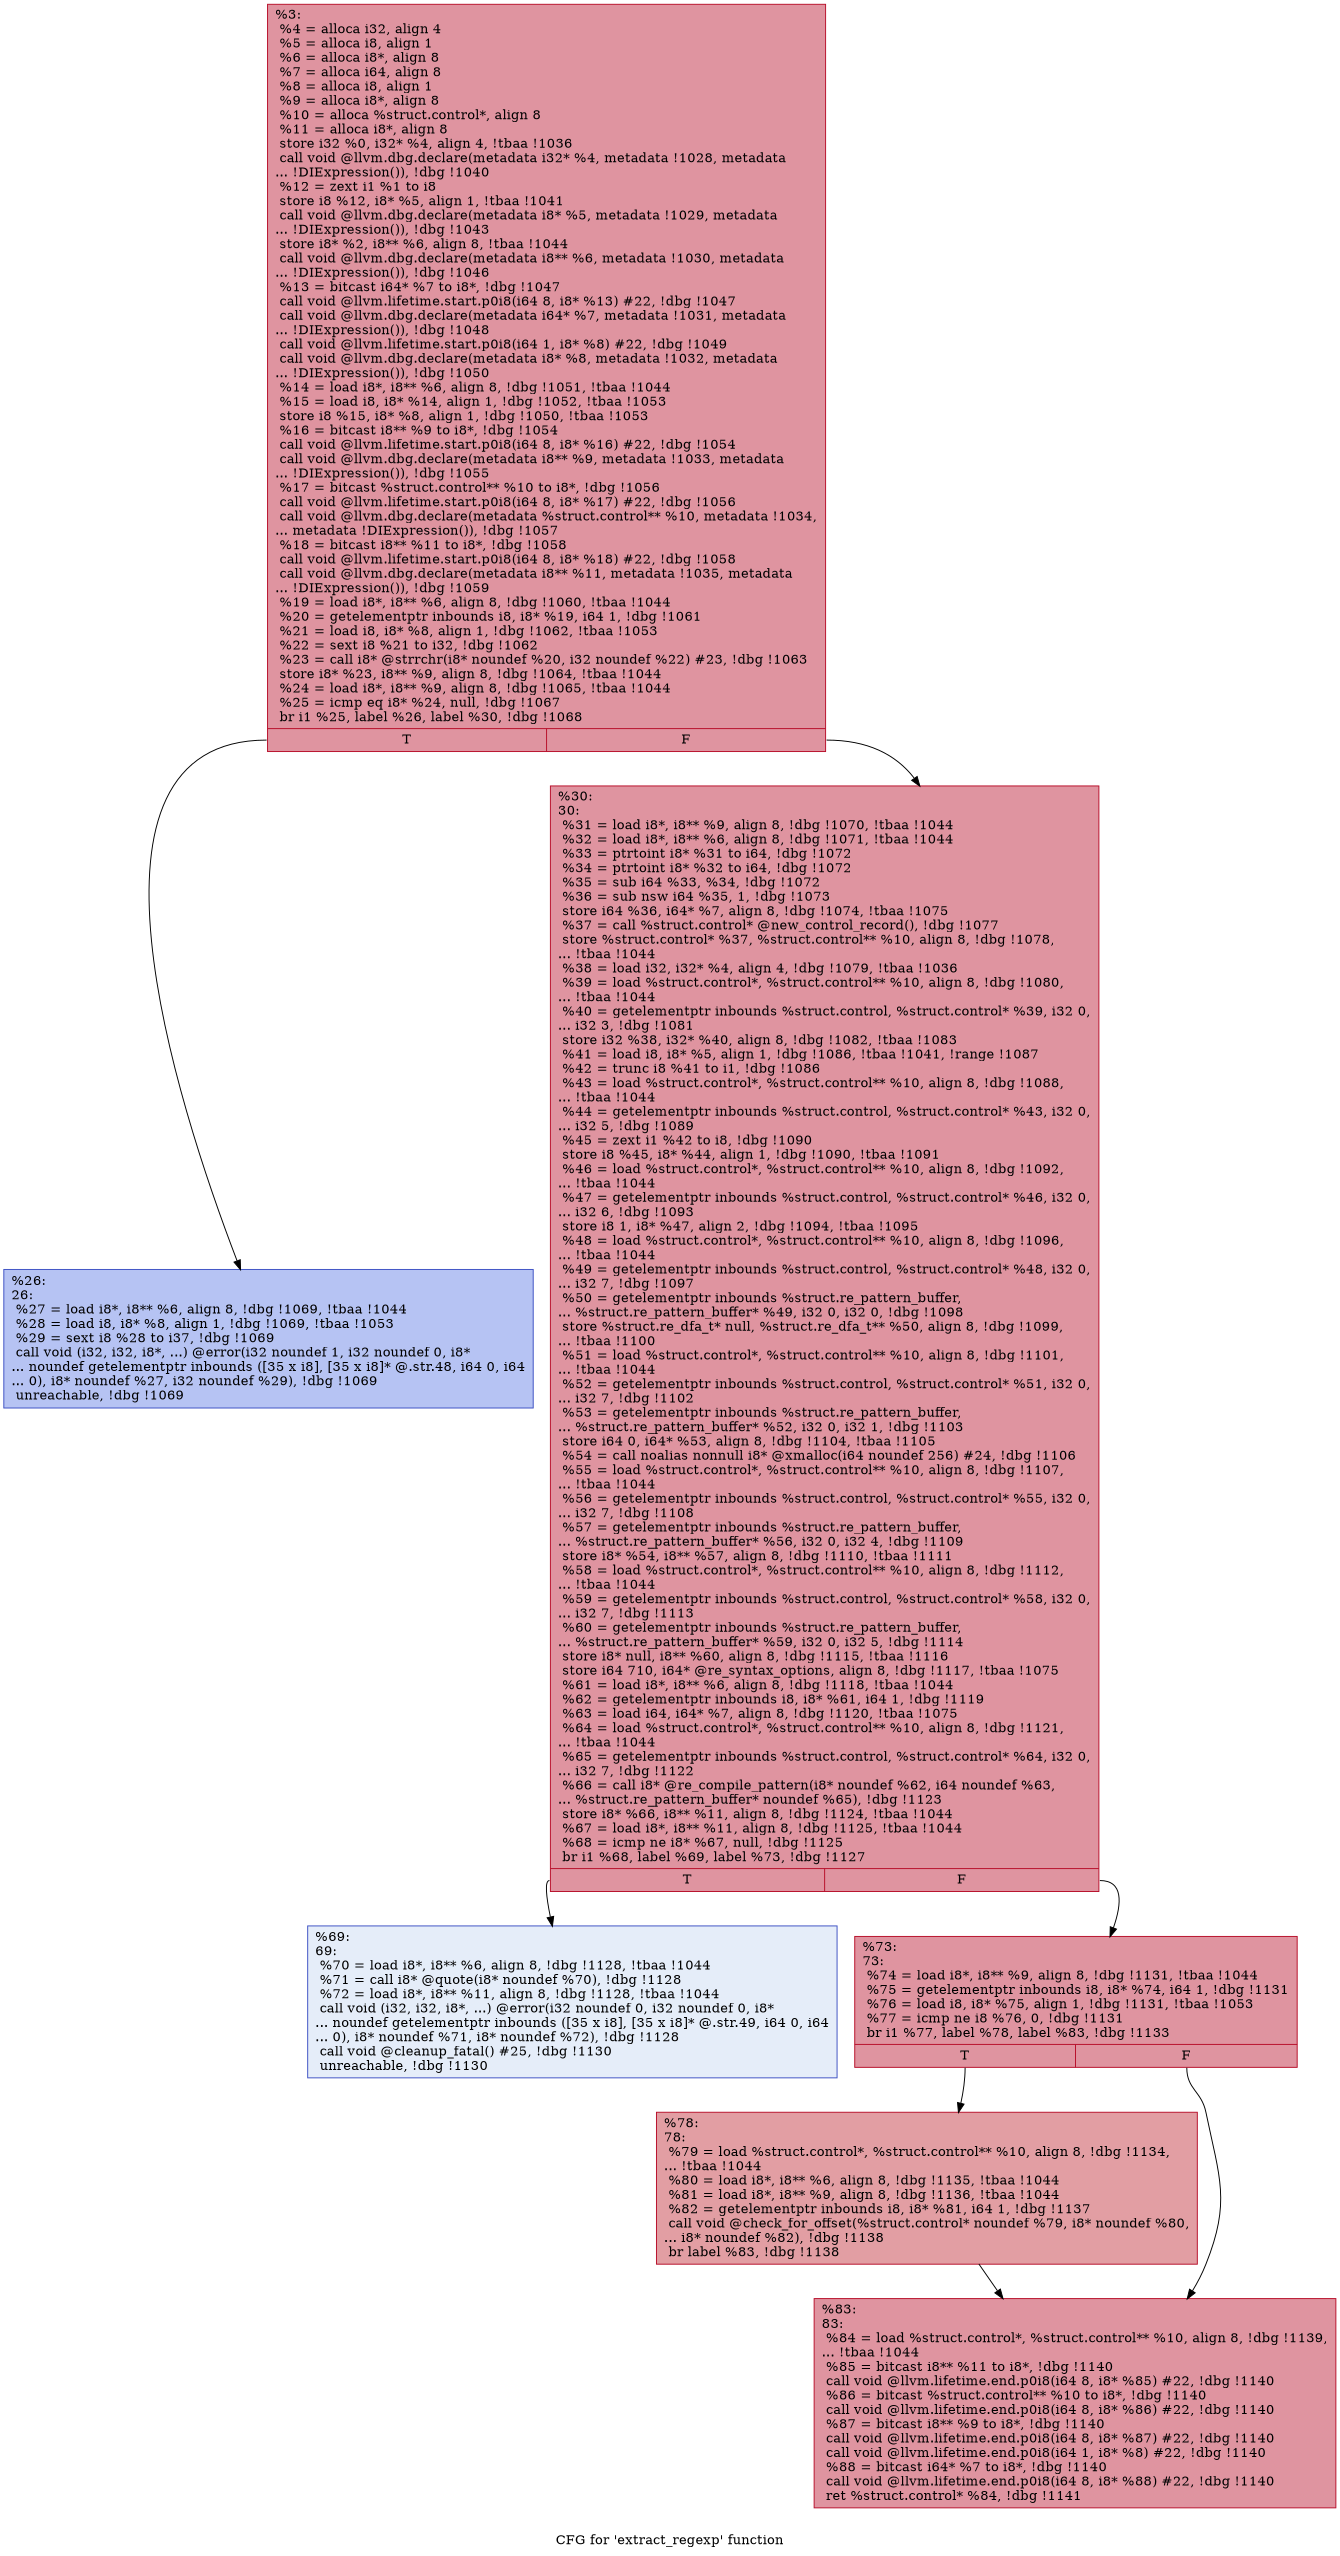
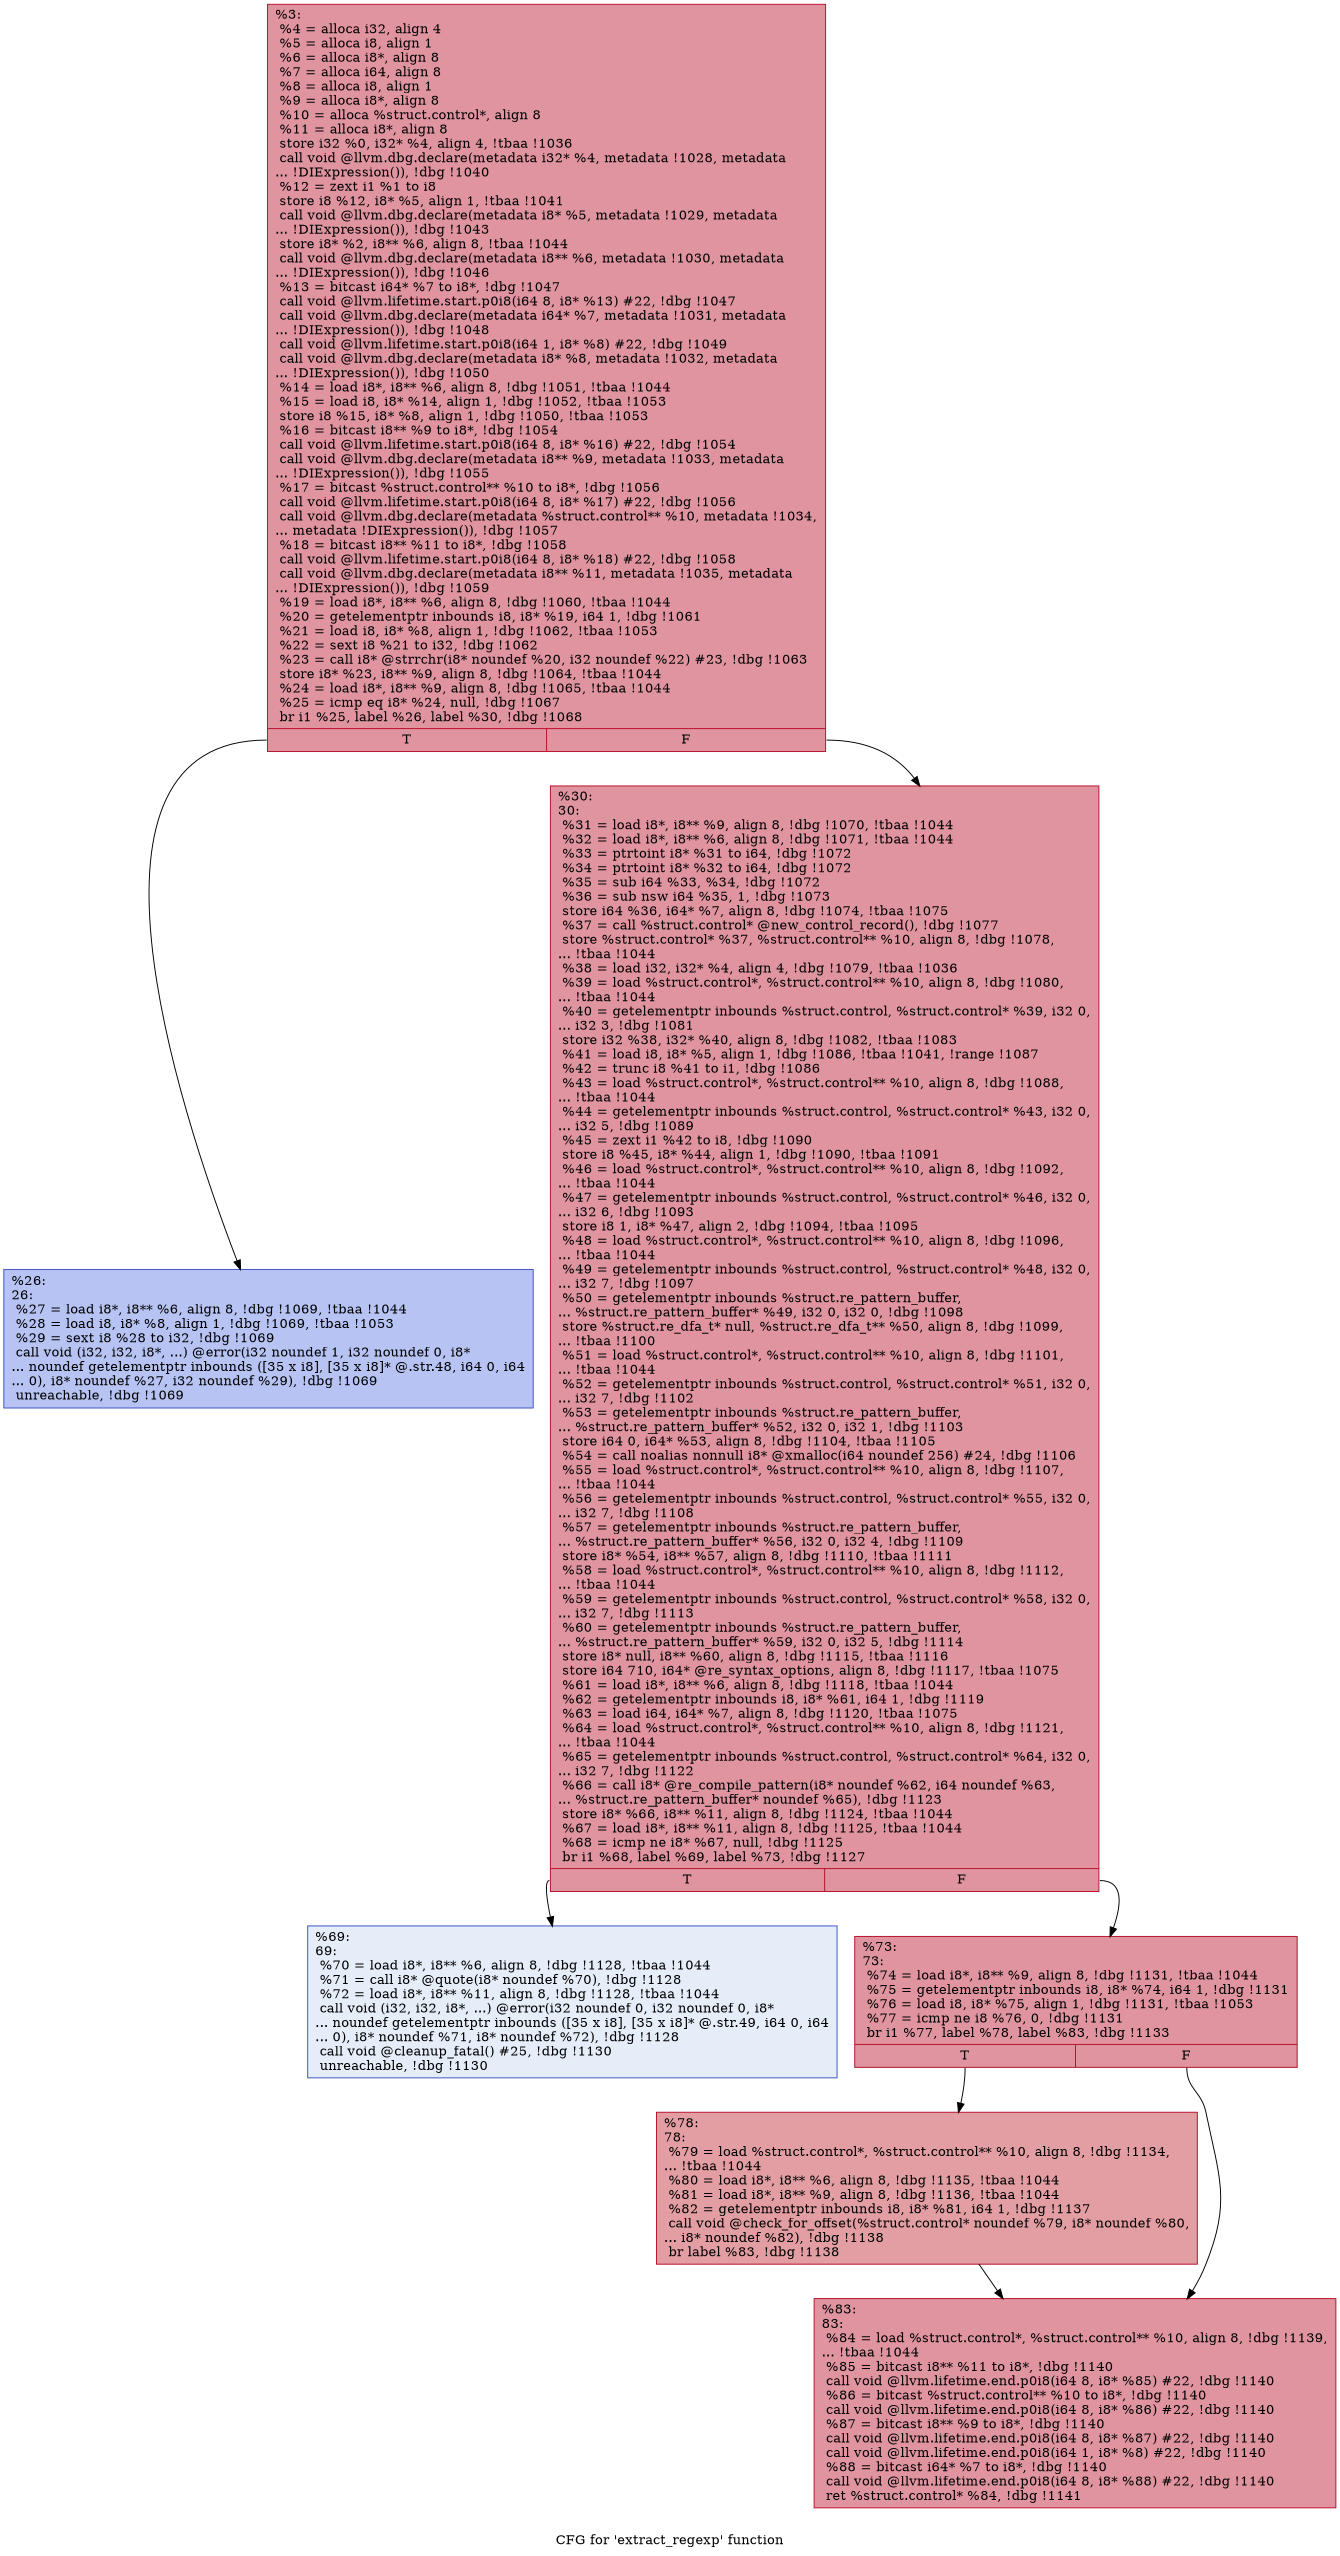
node "%26:": text "%29 = sext i8 %28 to i37, !dbg !1069" -> "%29 = sext i8 %28 to i32, !dbg !1069"
